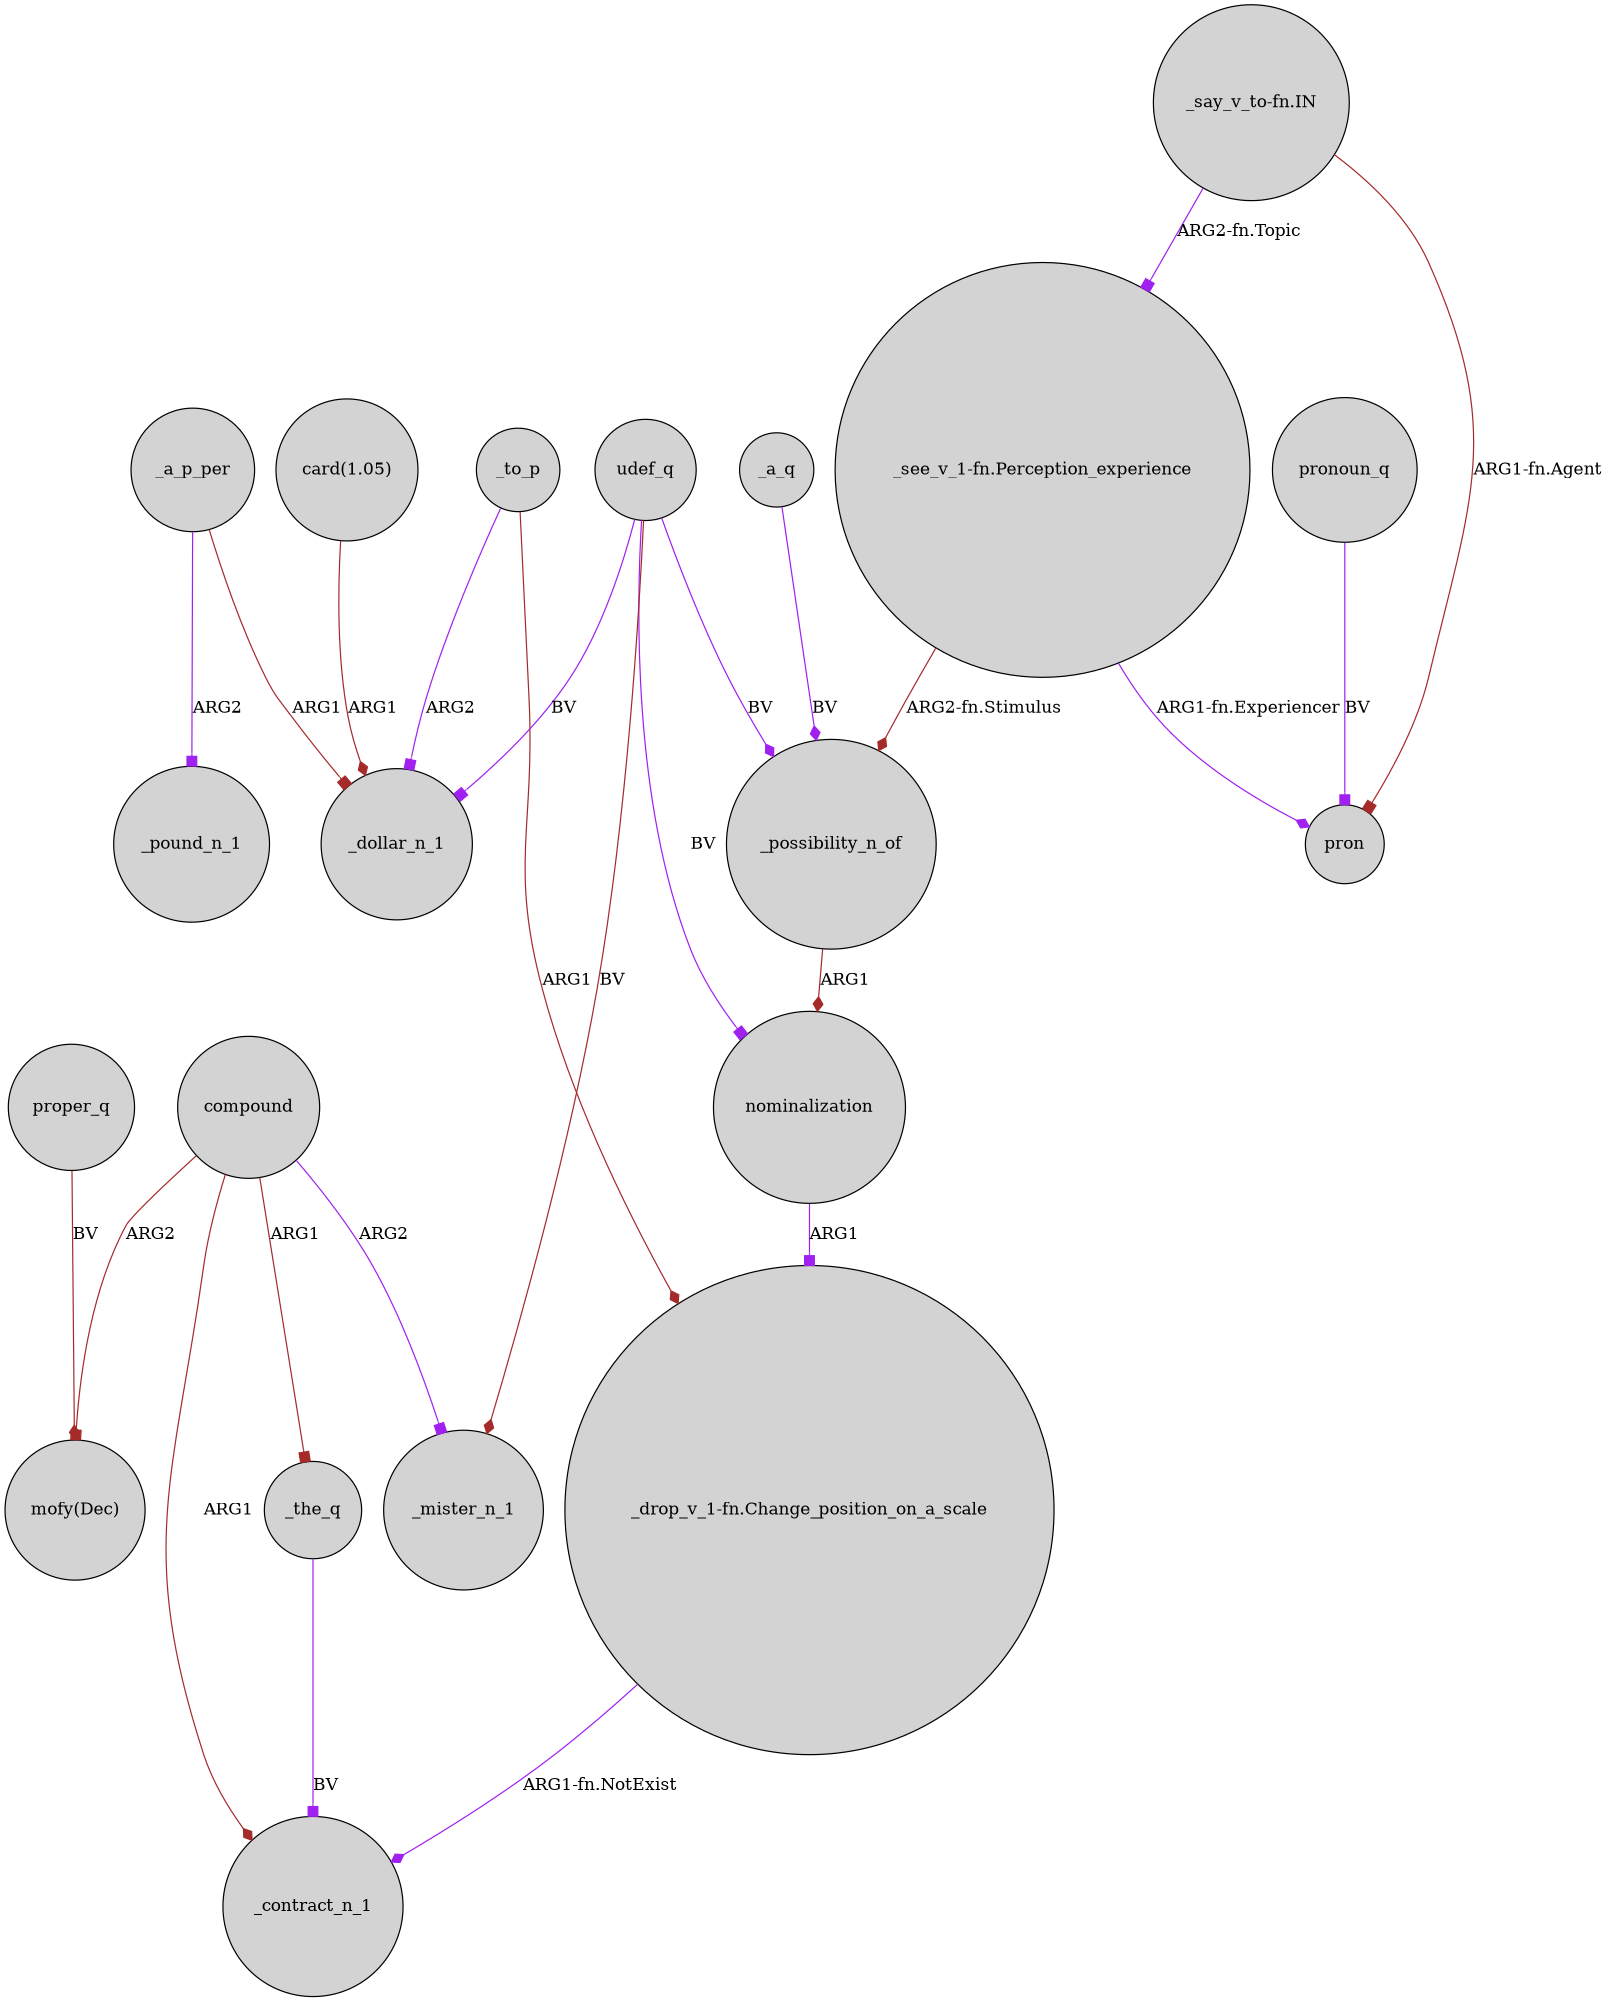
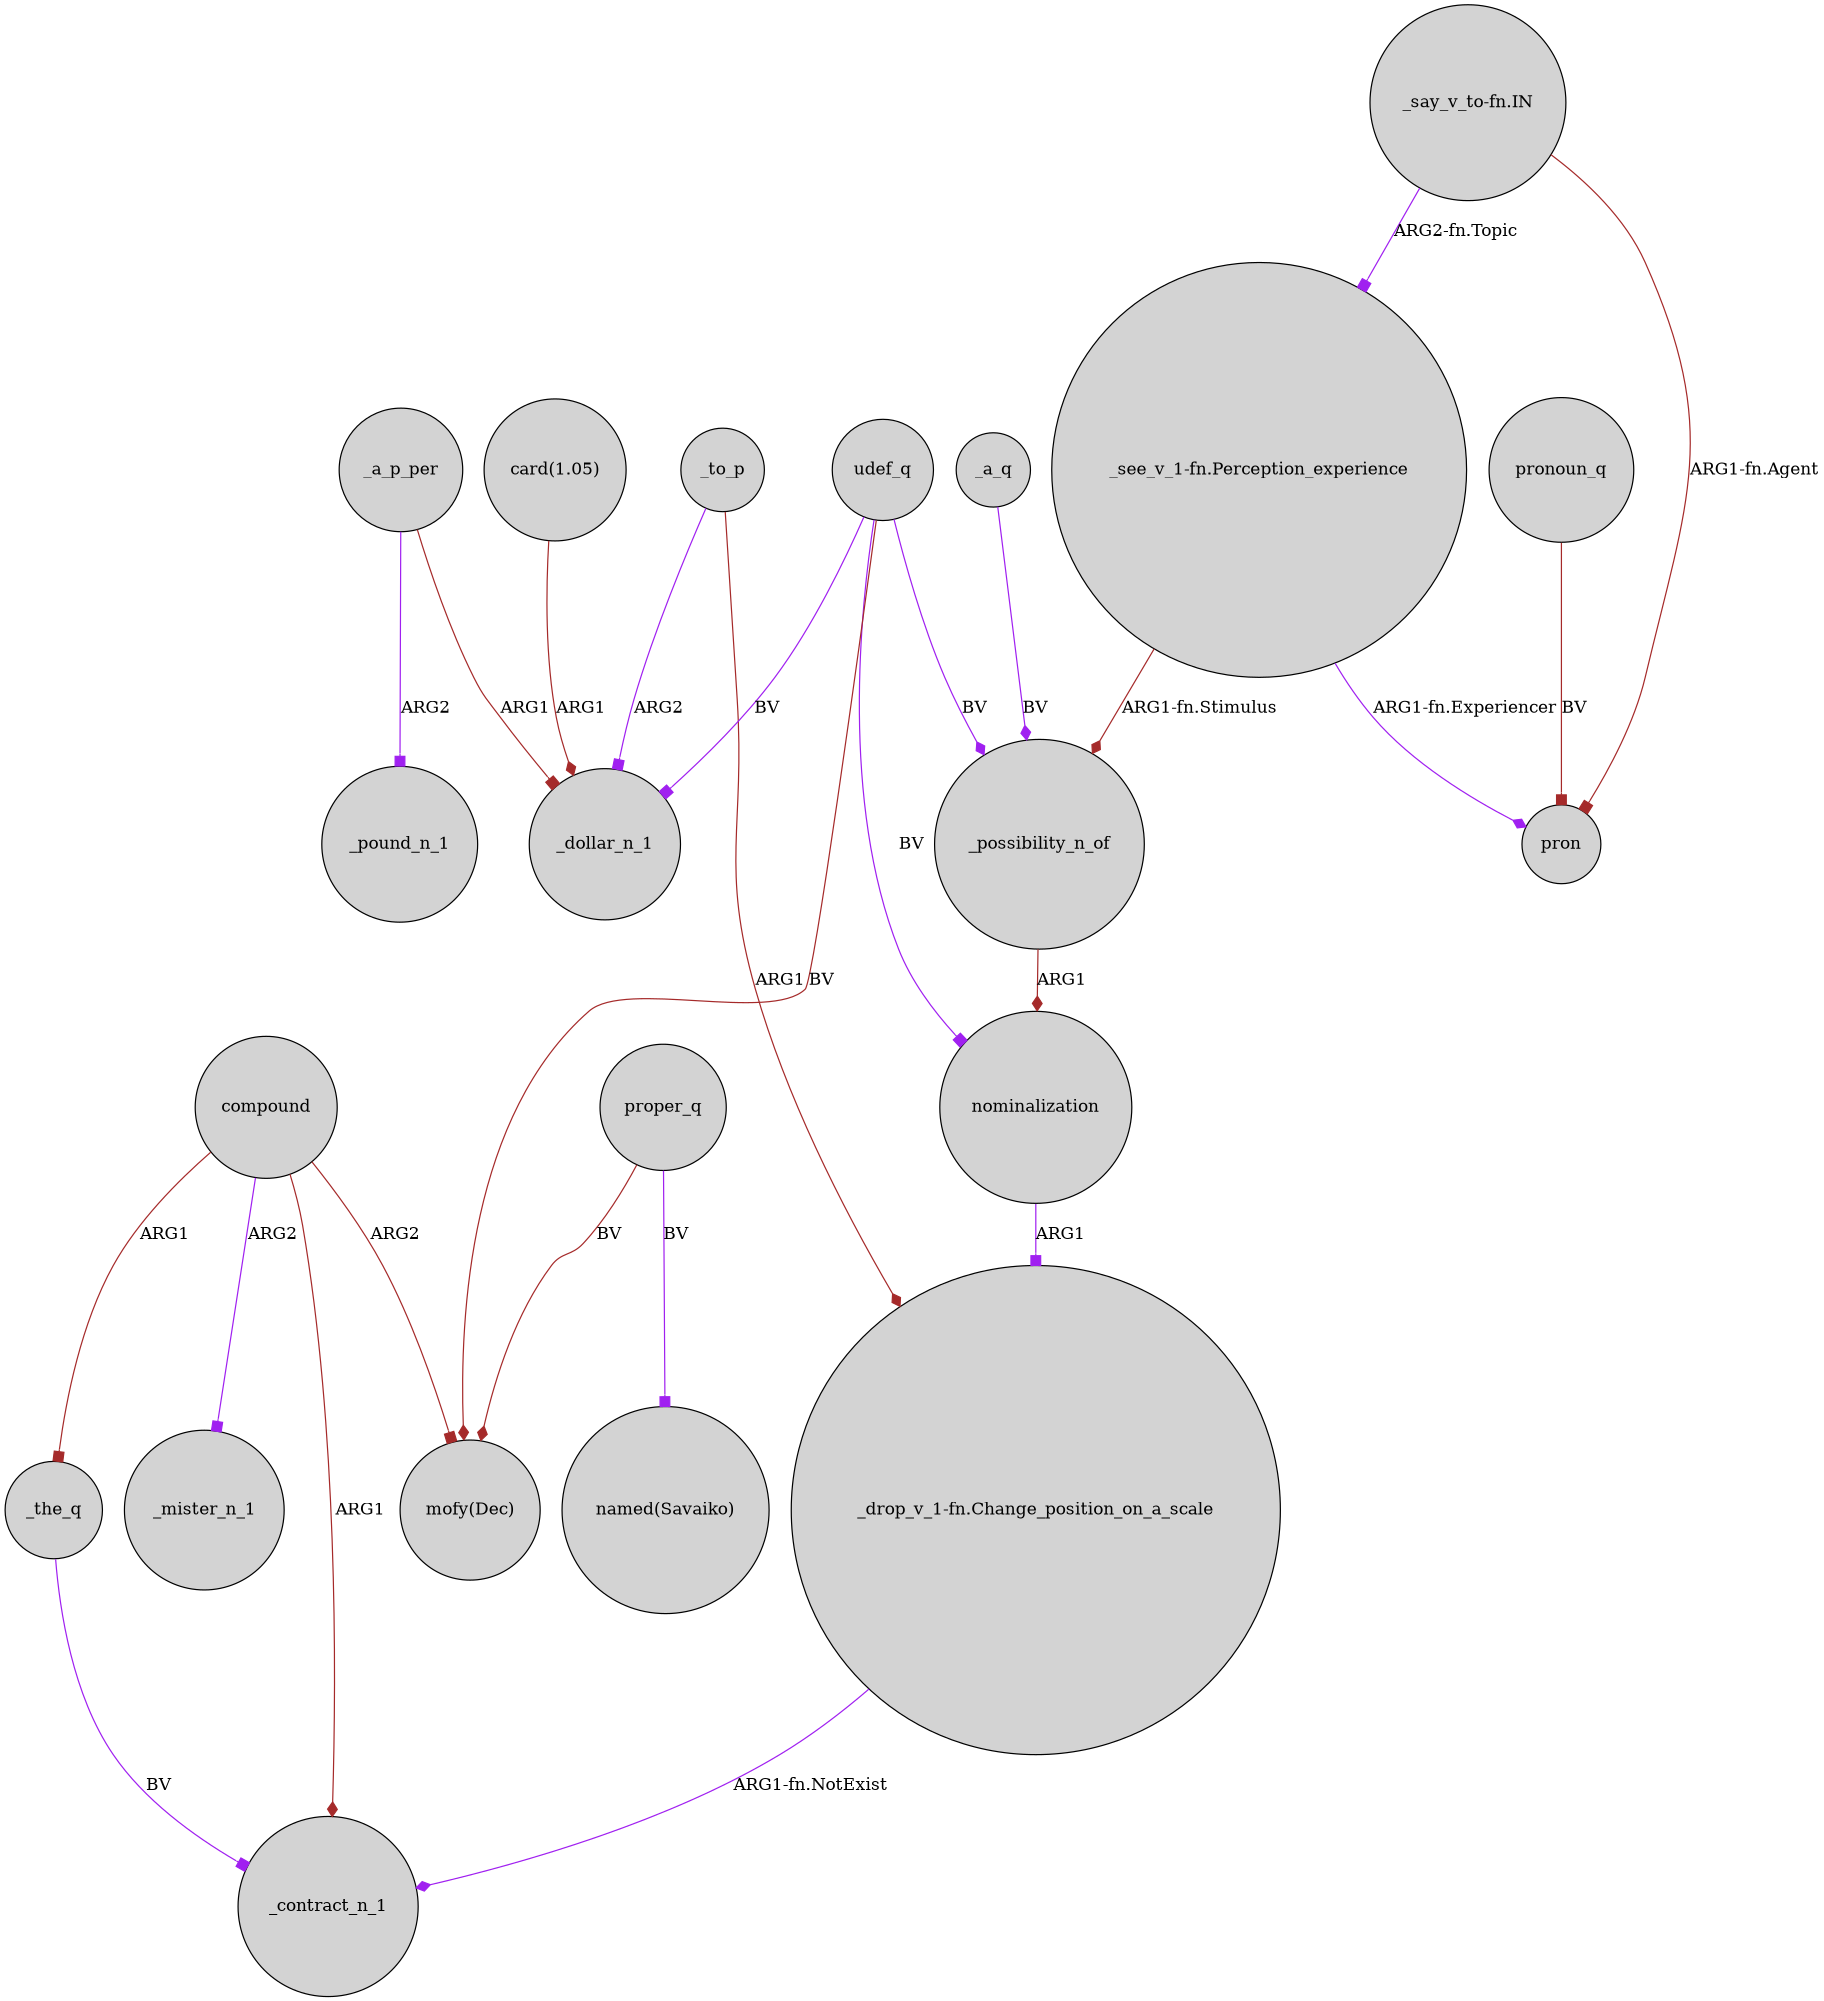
edge "pronoun_q" -> "pron": color purple -> brown
edge "_see_v_1-fn.Perception_experience" -> "_possibility_n_of": label "ARG2-fn.Stimulus" -> "ARG1-fn.Stimulus"
edge "udef_q" -> "_mister_n_1": now "udef_q" -> "mofy(Dec)"
node "named(Savaiko)": added
